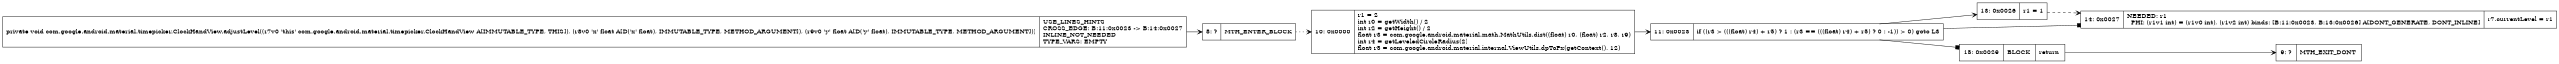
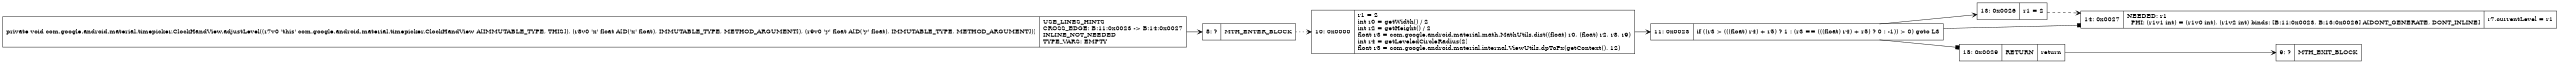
node "13: 0x0026": text "r1 = 1" -> "r1 = 2"
node "15: 0x0029": text "BLOCK" -> "RETURN"
node "9: ?": text "MTH_EXIT_DONT" -> "MTH_EXIT_BLOCK"
